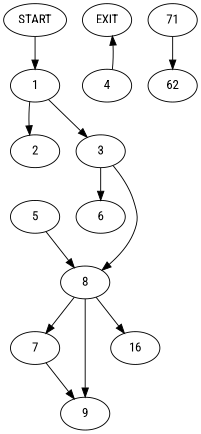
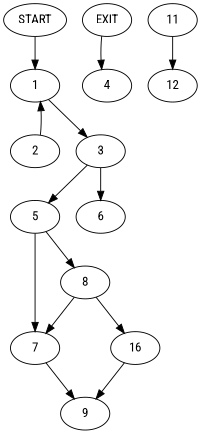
node "71": label "71" -> "11"
edge "4" -> "EXIT": reversed
node "62": label "62" -> "12"
edge "1" -> "2": reversed
edge "3" -> "8": now "3" -> "5"
edge "5" -> "7": added
edge "8" -> "9": now "16" -> "9"
